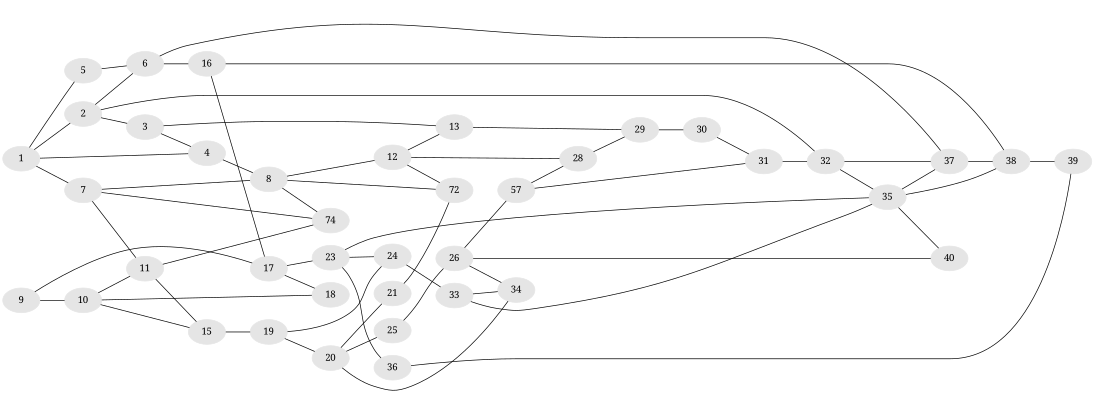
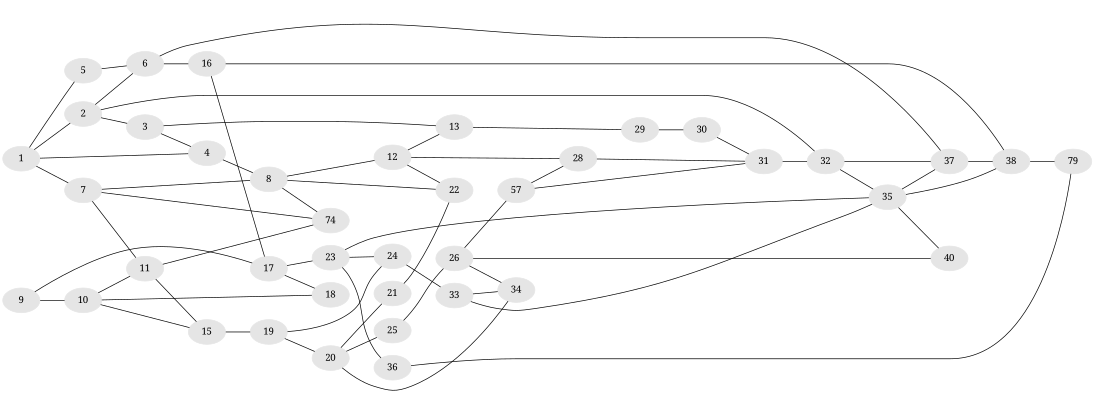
edge "29" -- "28": now "31" -- "28"
node "39": label "39" -> "79"
node "72": label "72" -> "22"
